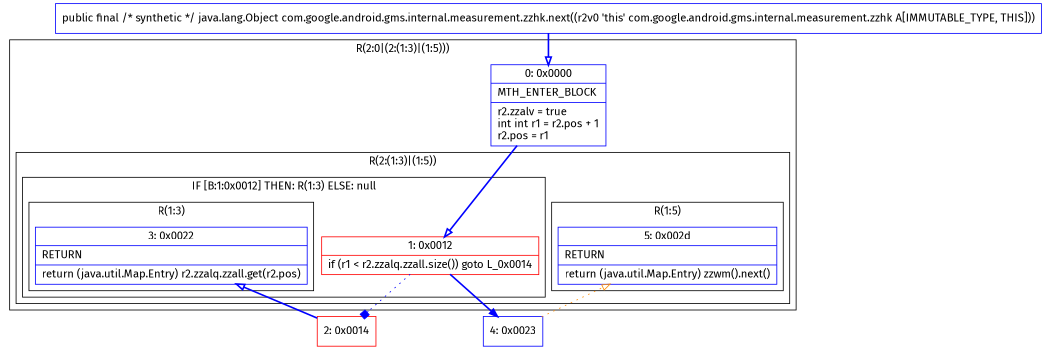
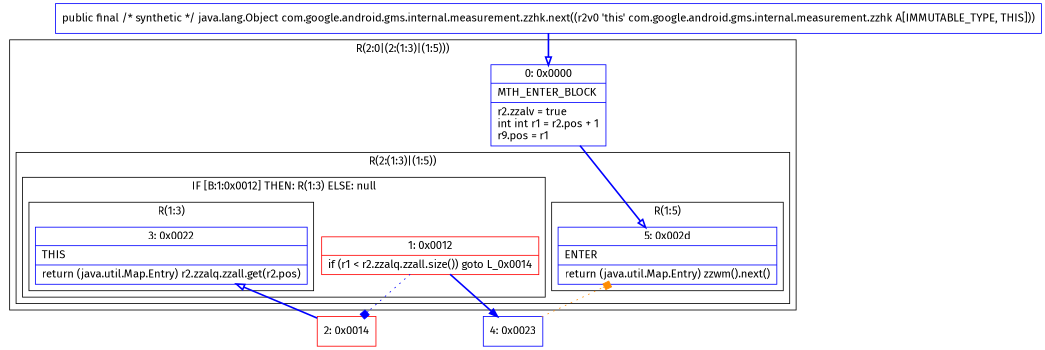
node "0: 0x0000": text "r2.pos = r1" -> "r9.pos = r1"
edge "0: 0x0000" -> "1: 0x0012": now "0: 0x0000" -> "5: 0x002d"
node "3: 0x0022": text "RETURN" -> "THIS"
node "5: 0x002d": text "RETURN" -> "ENTER"
edge "4: 0x0023" -> "5: 0x002d": arrowhead onormal -> box
